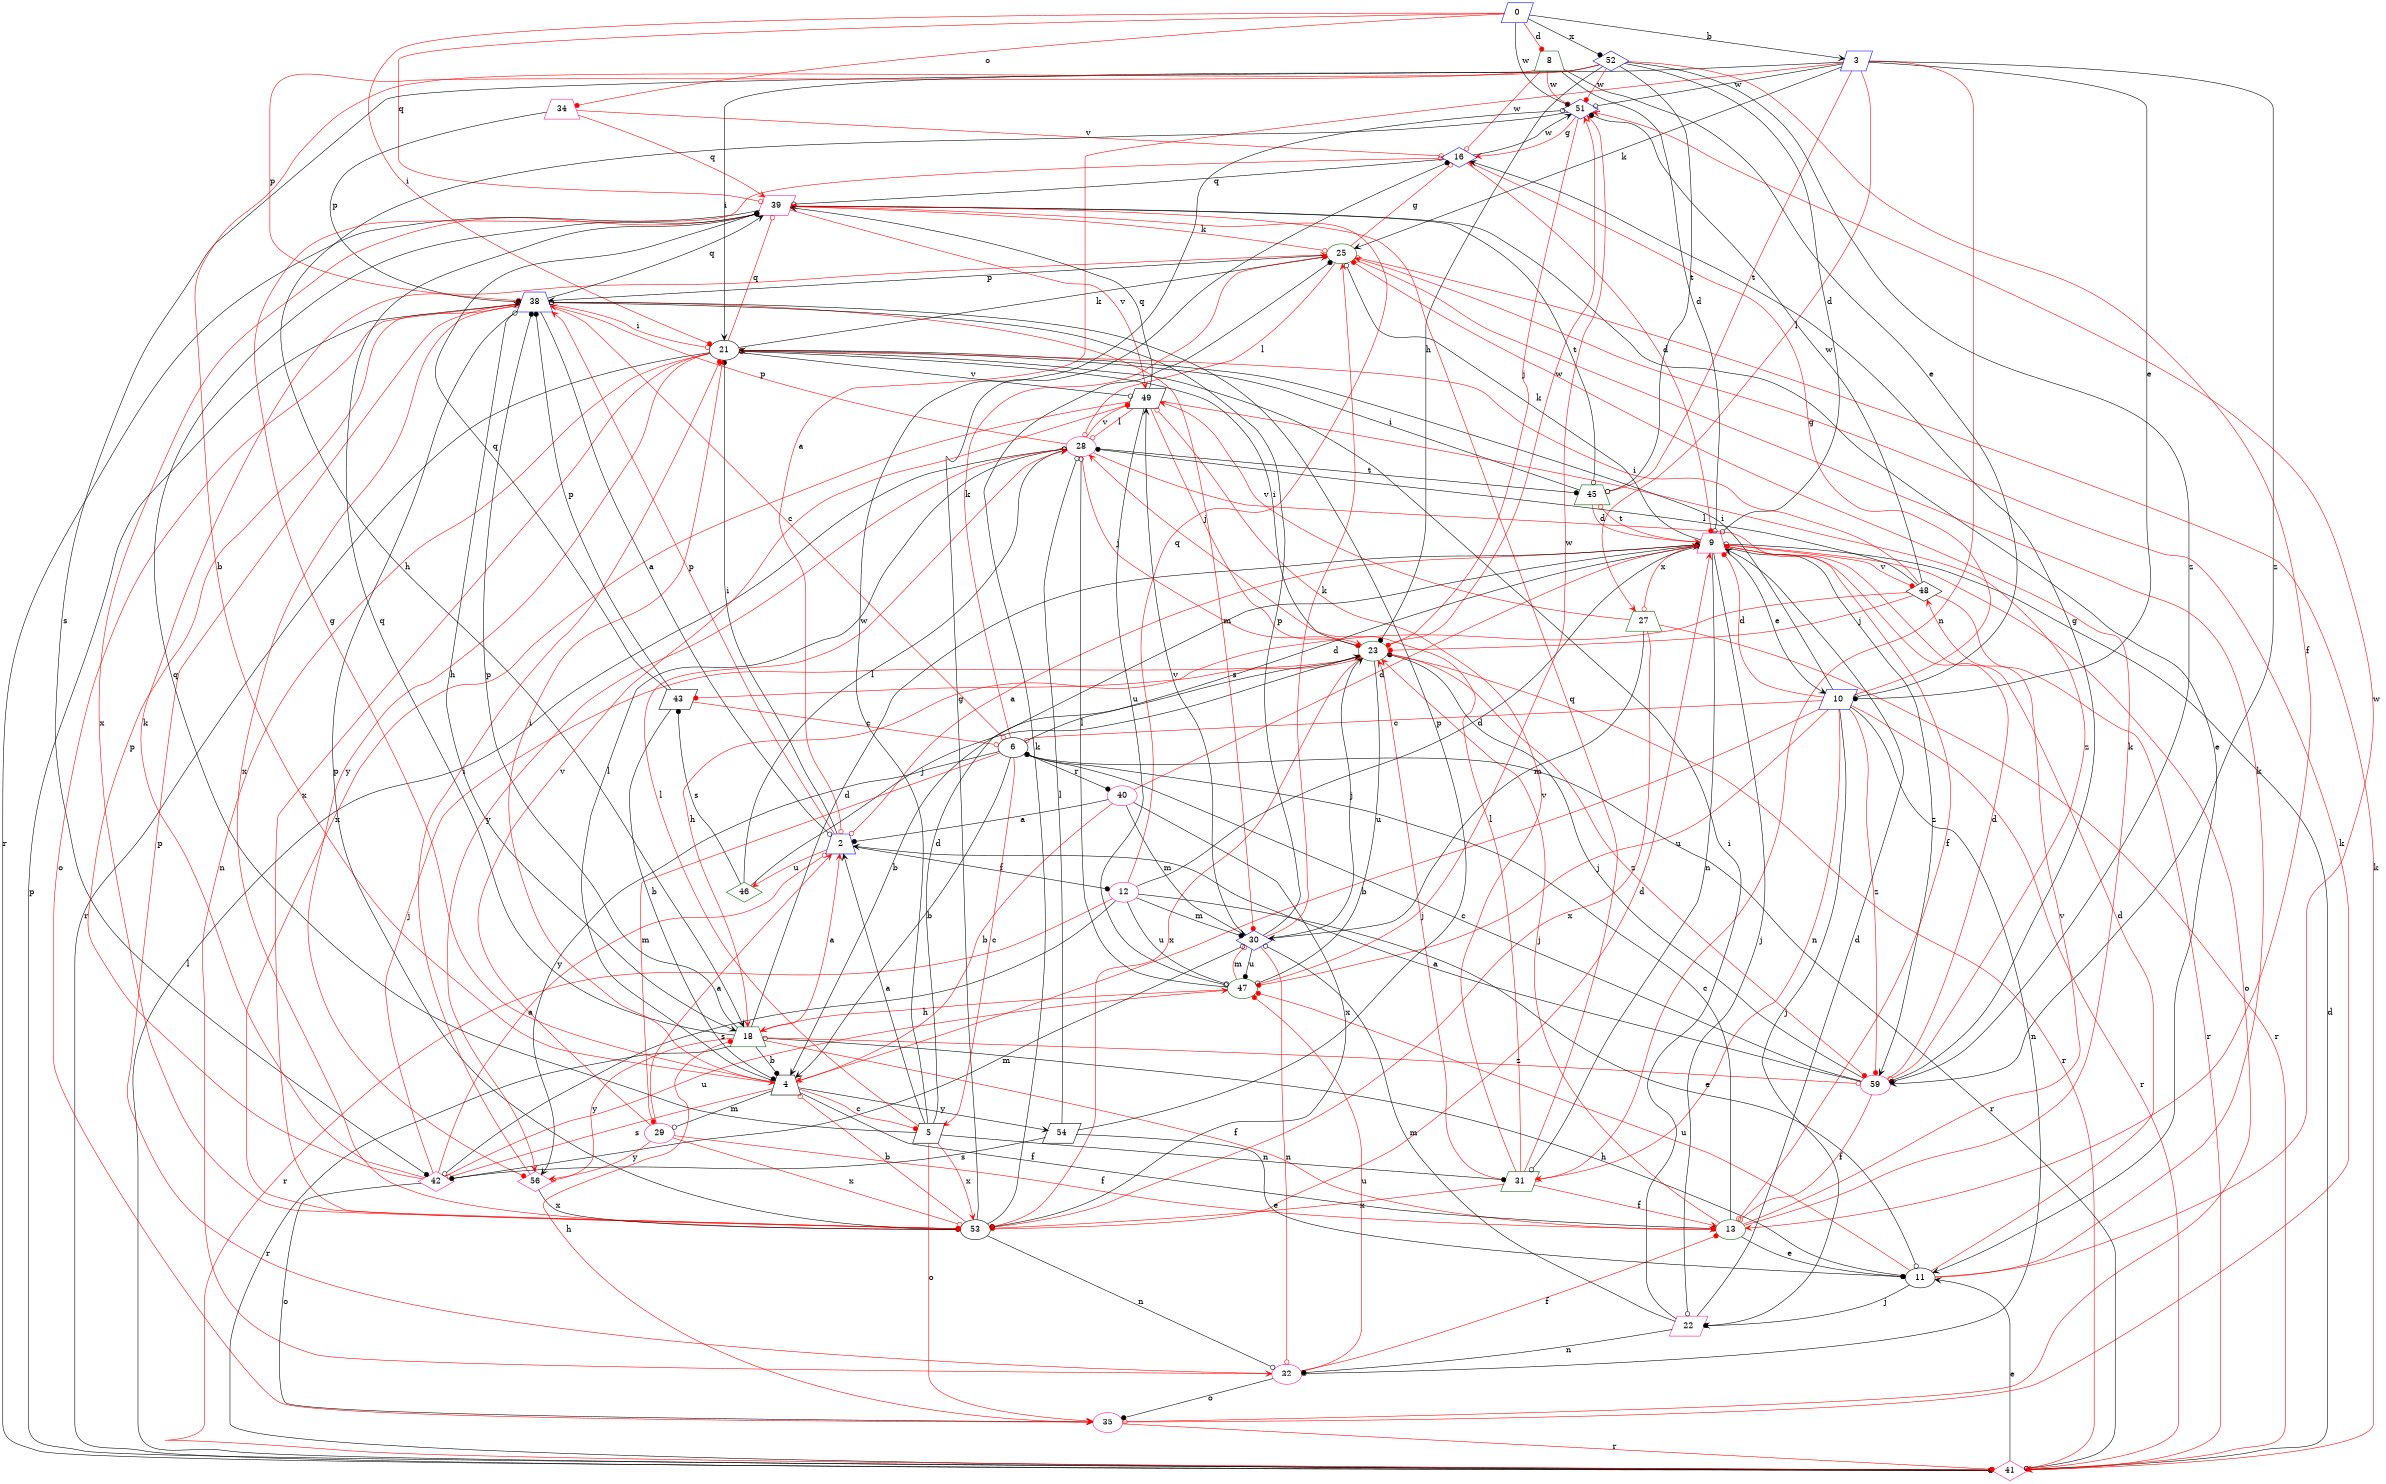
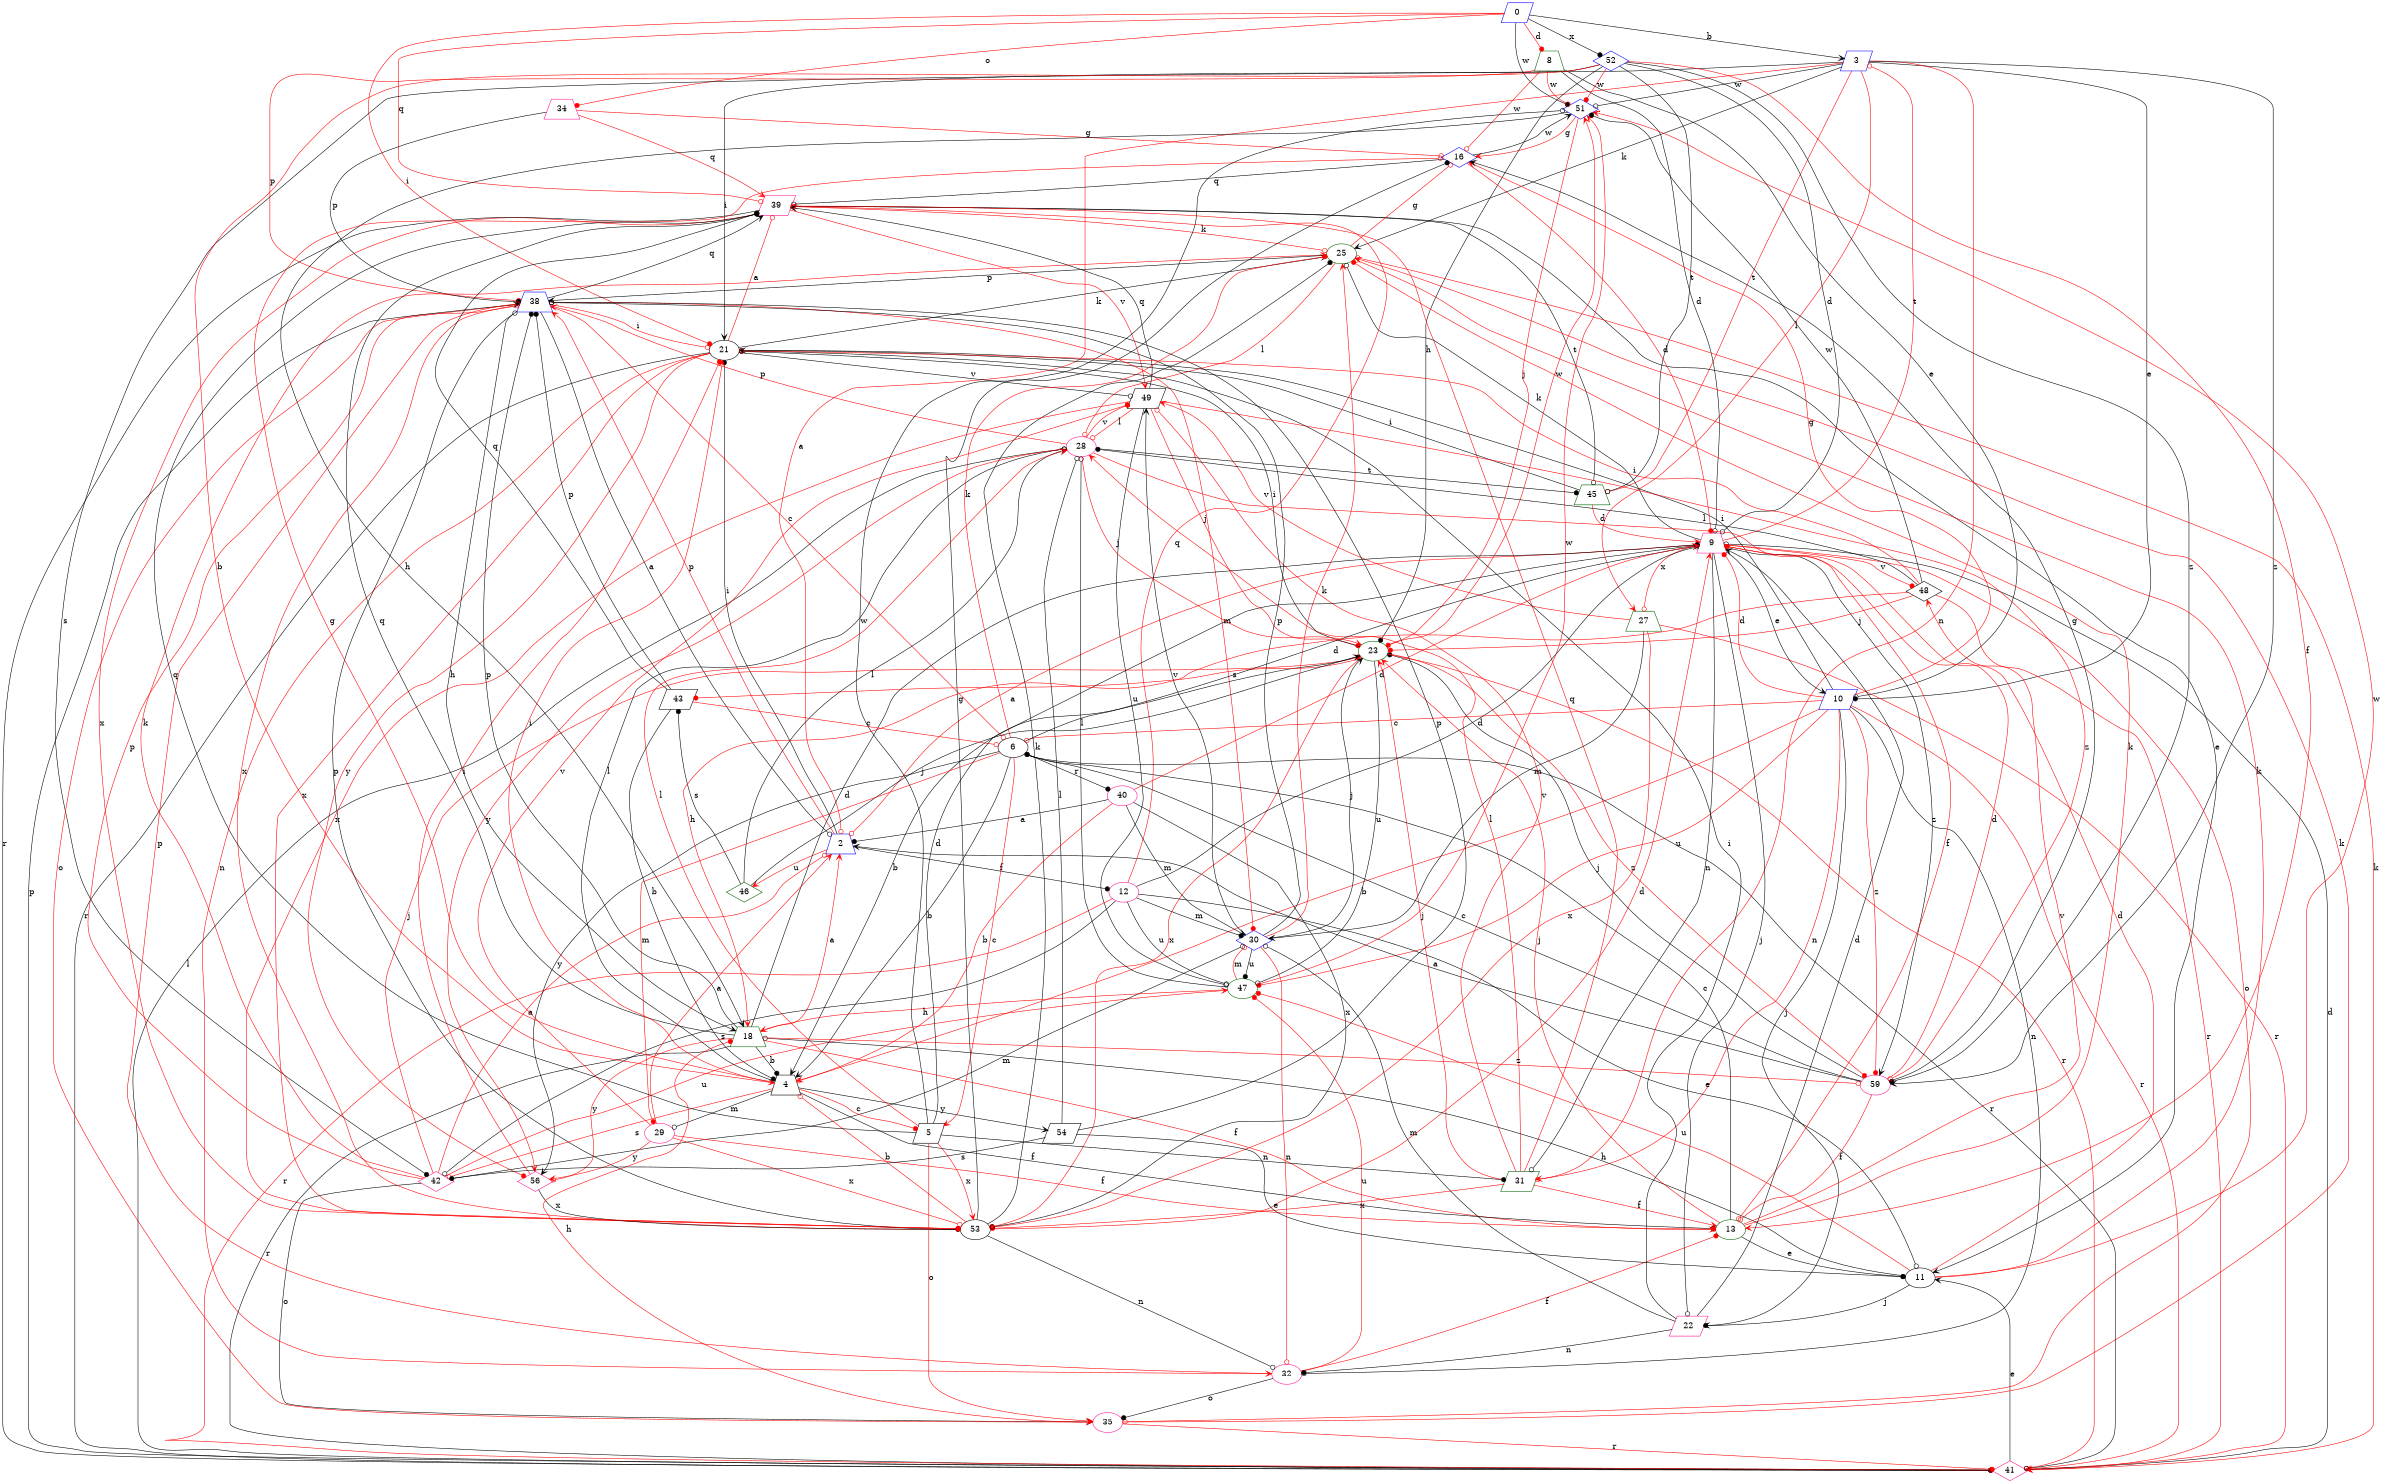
edge "34" -> "16": label "v" -> "g"
edge "21" -> "39": label "q" -> "a"
edge "9" -> "45": now "9" -> "3"
edge "27" -> "41": arrowhead odot -> vee
edge "5" -> "2": removed, label "a"
